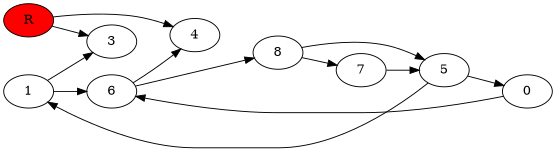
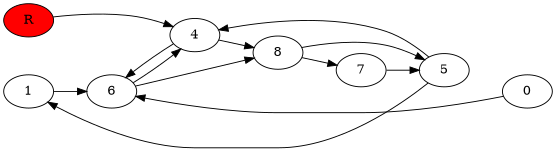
node "3": removed
edge "4" -> "8": added
edge "4" -> "6": added
edge "5" -> "0": now "5" -> "4"
